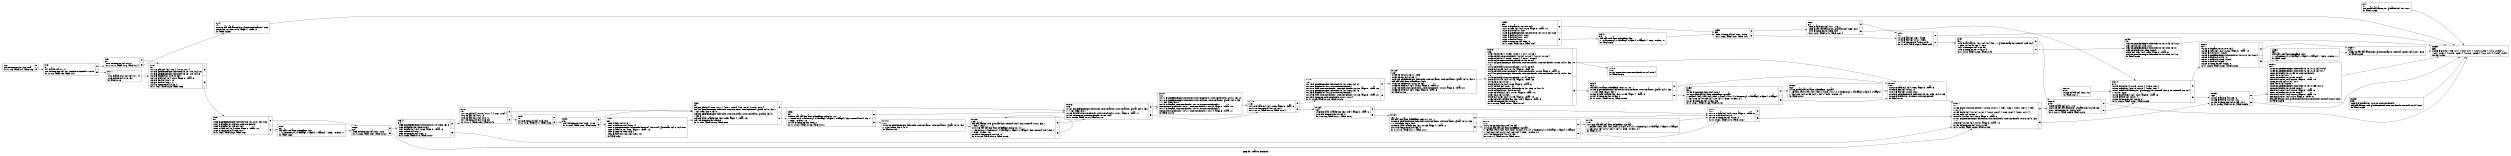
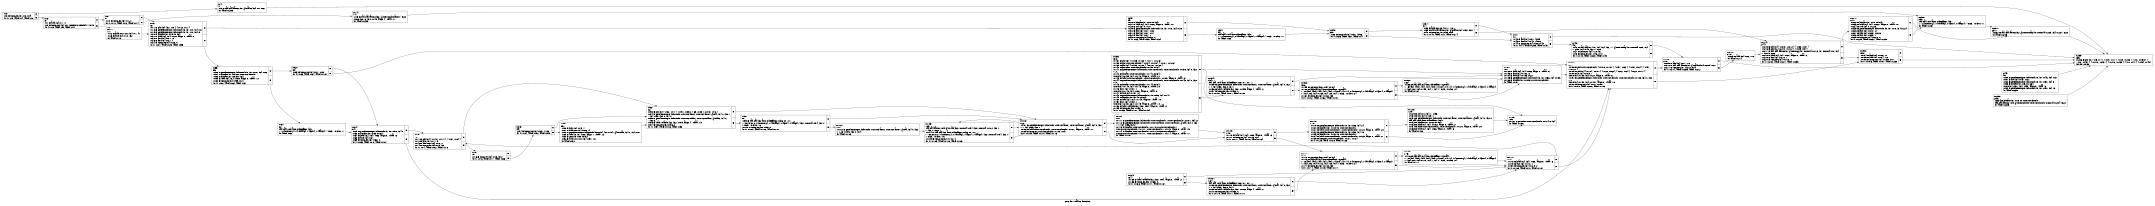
edge "%2:" -> "%4:": added
edge "%14:" -> "%235:": now "%14:" -> "%230:"
edge "%16:" -> "%25:": added
edge "%45:" -> "%49:": removed
edge "%128:" -> "%136:": now "%128:" -> "%126:"
node "%197:": removed
edge "%208:" -> "%214:": now "%208:" -> "%212:"
edge "%115:" -> "%164:": now "%115:" -> "%171:"
edge "%61:" -> "%62:": now "%61:" -> "%64:"
edge "%118:" -> "%126:": added
edge "%177:" -> "%70:": added
